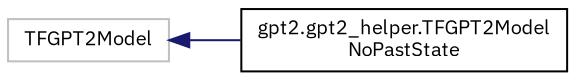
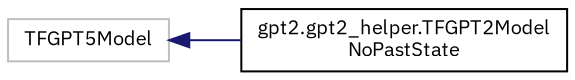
node "TFGPT2Model": label "TFGPT2Model" -> "TFGPT5Model"
